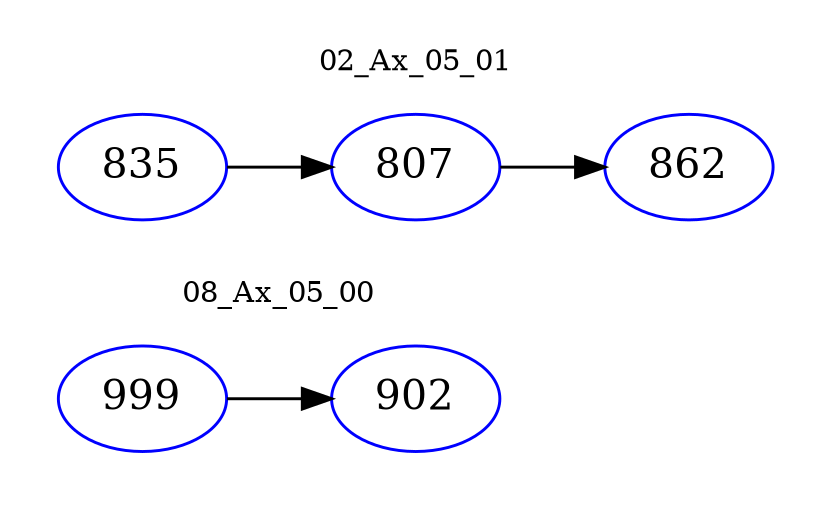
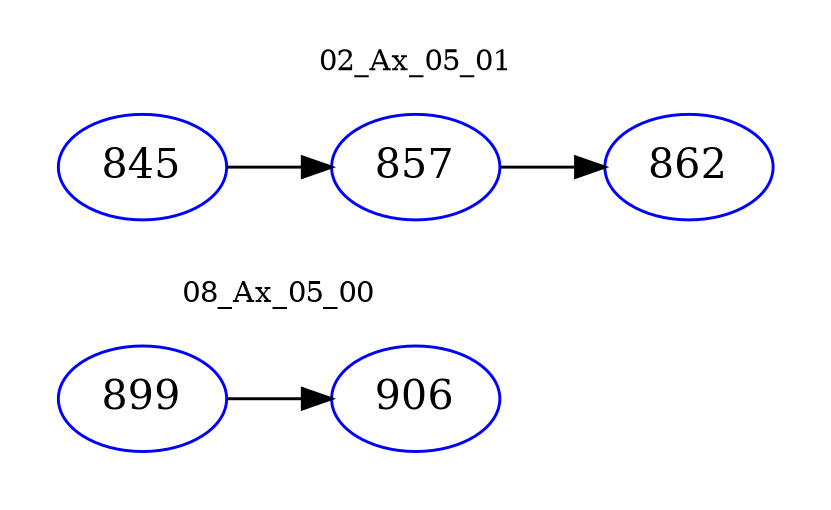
node "835": label "835" -> "845"
node "807": label "807" -> "857"
node "999": label "999" -> "899"
node "902": label "902" -> "906"
